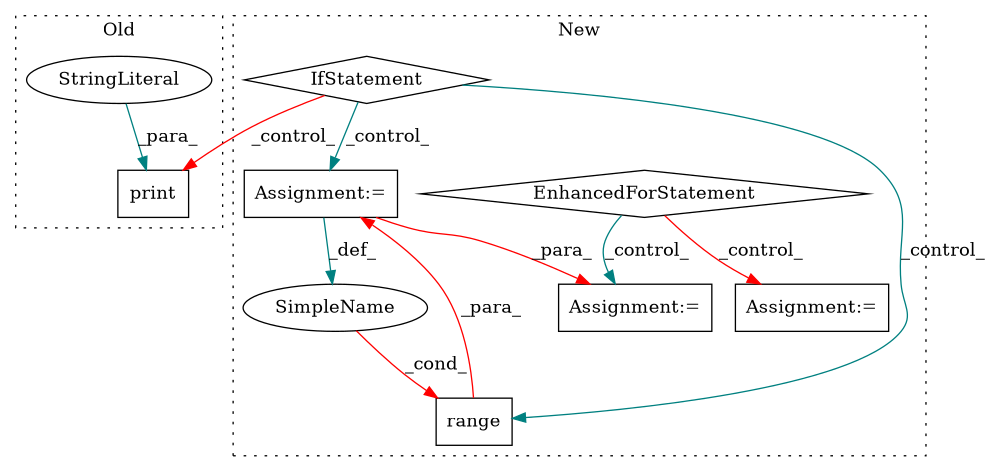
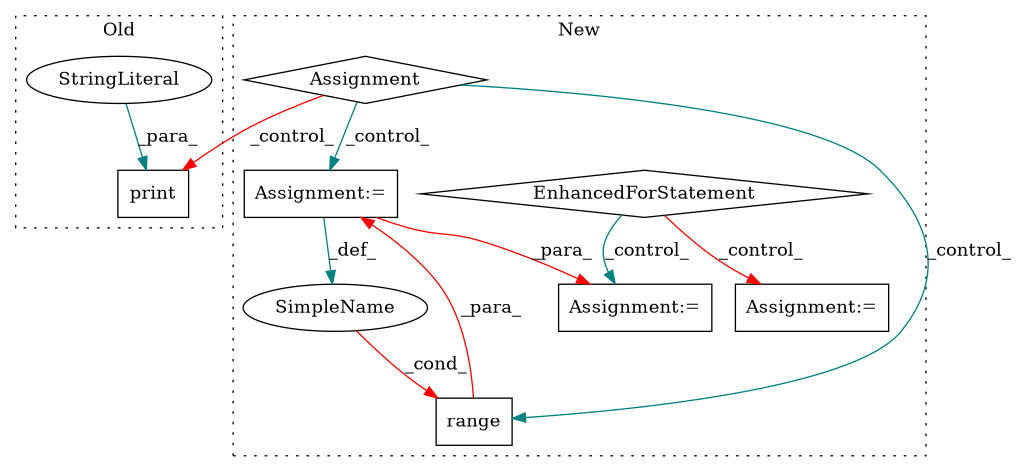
node "IfStatement": label "IfStatement" -> "Assignment"
